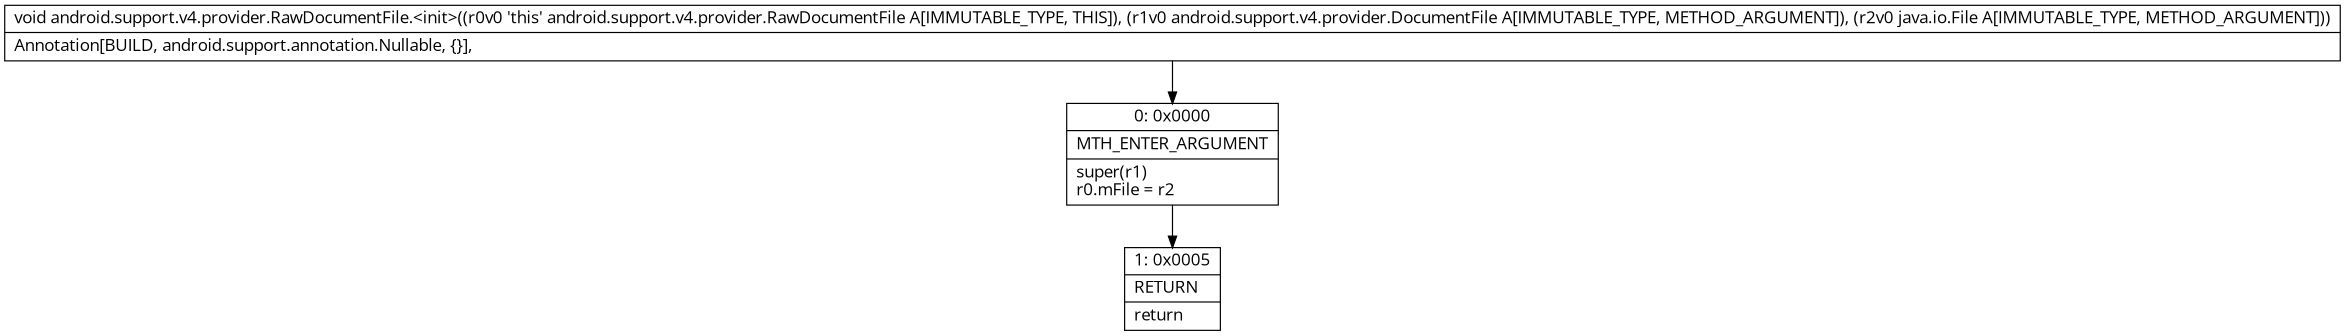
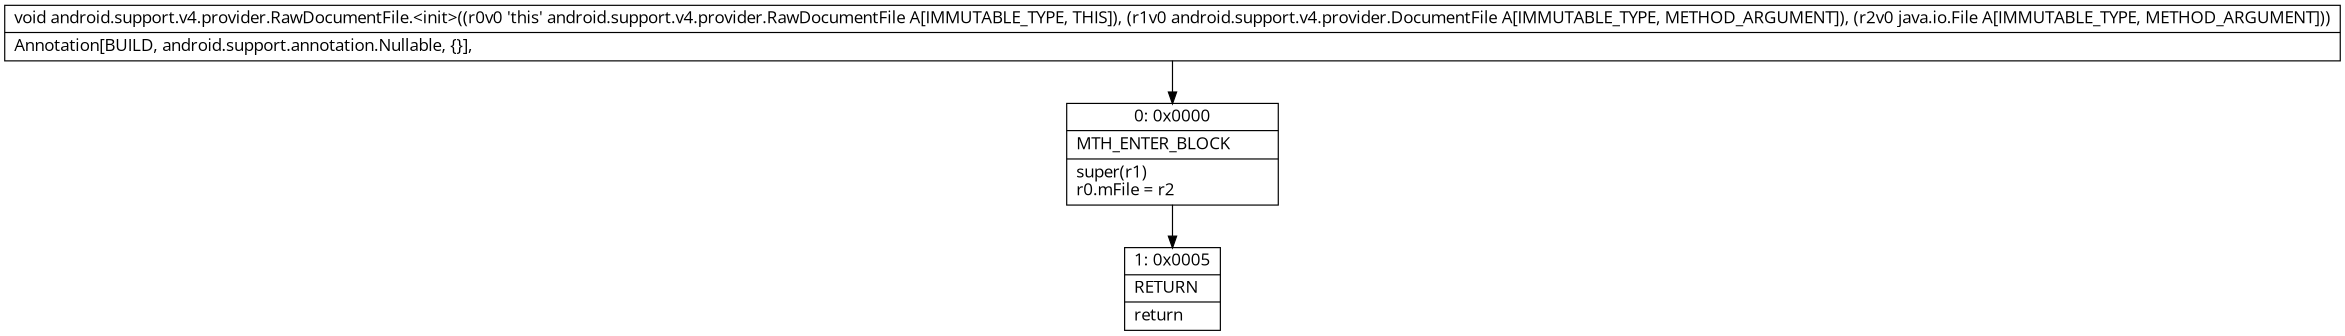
node "0: 0x0000": text "MTH_ENTER_ARGUMENT" -> "MTH_ENTER_BLOCK"
